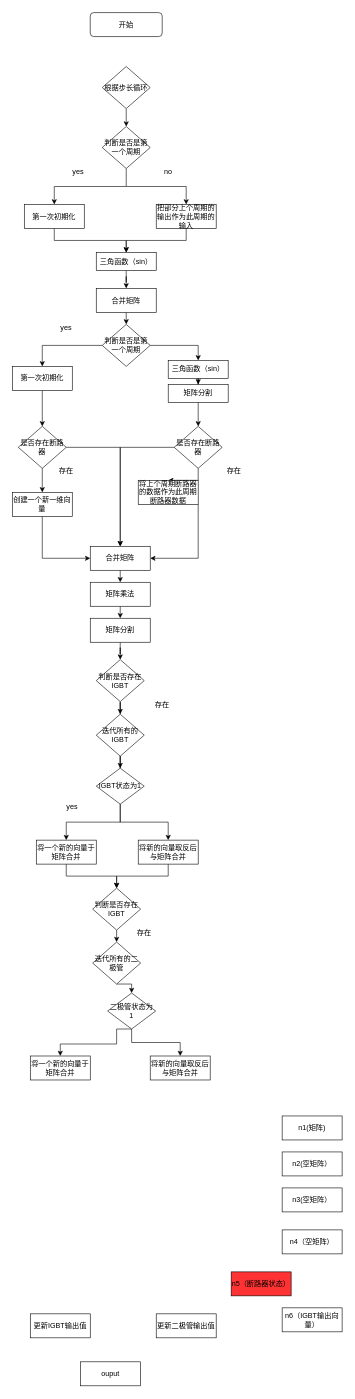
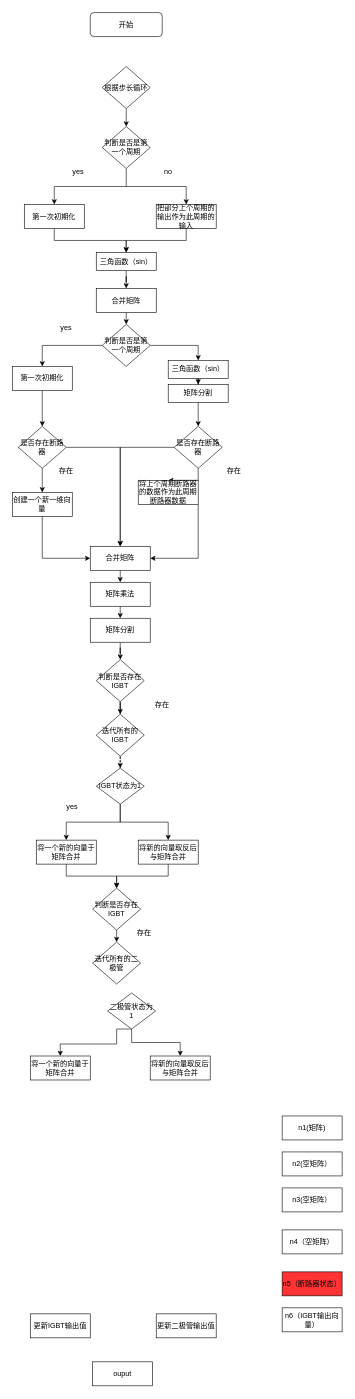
edge "迭代所有的IGBT" -> "IGBT状态为1": style solid -> dashed
edge "迭代所有的二极管" -> "二极管状态为1": removed
node "n5（断路器状态）": moved (261, 1284) -> (312, 1284)
node "ouput": moved (111, 1374) -> (123, 1374)
